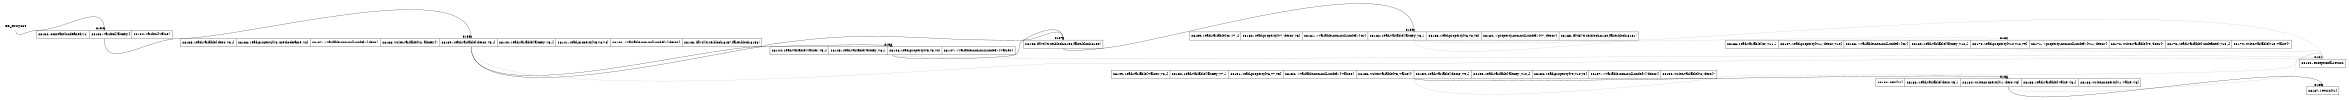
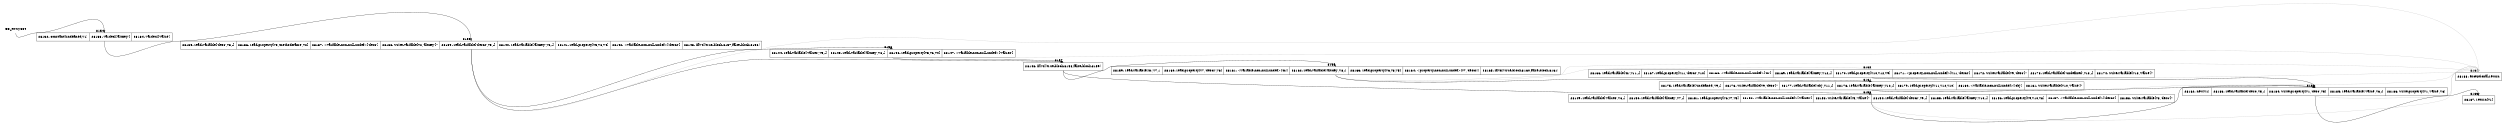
edge "28166: read-variable['m',v11,-]" -> "28182: new[v1]": added
node "28175: read-variable['undefined',v9,-]": added
edge "28148: if[v4](true-block:8158,false-block:8159)" -> "28149: read-variable['values',v6,-]": added
